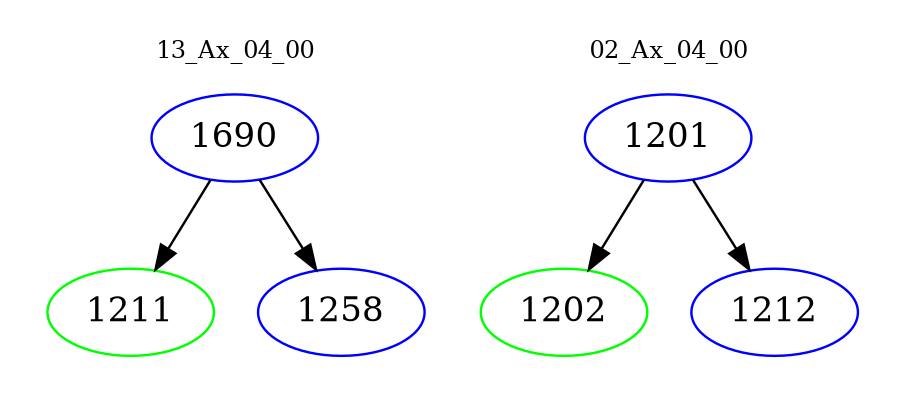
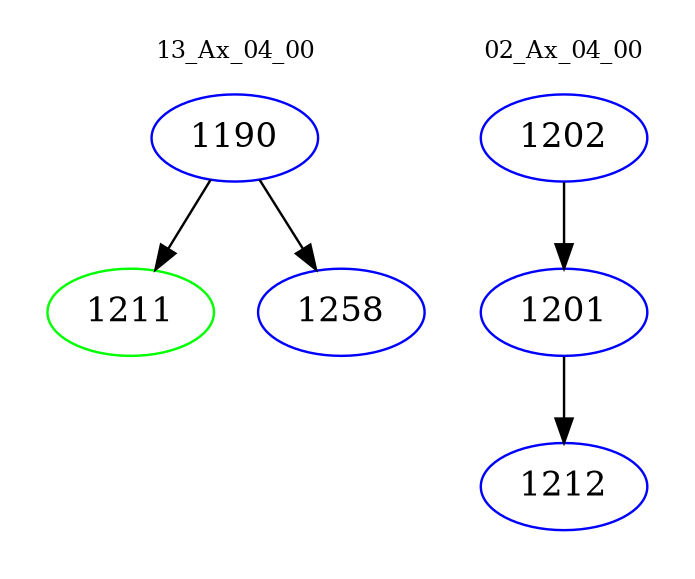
node "1690": label "1690" -> "1190"
edge "1201" -> "1202": reversed
node "1202": color green -> blue
